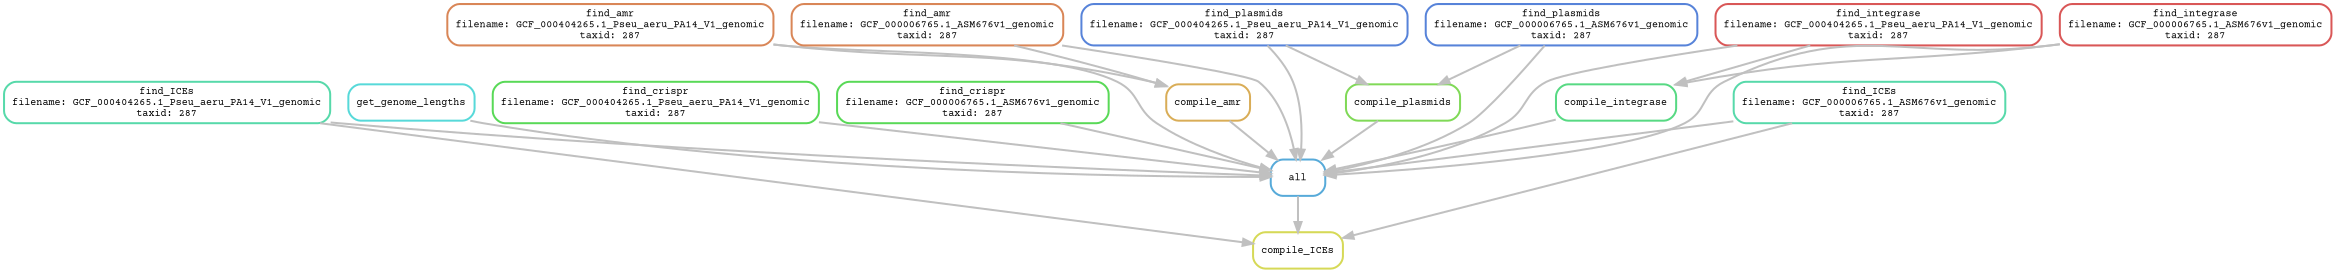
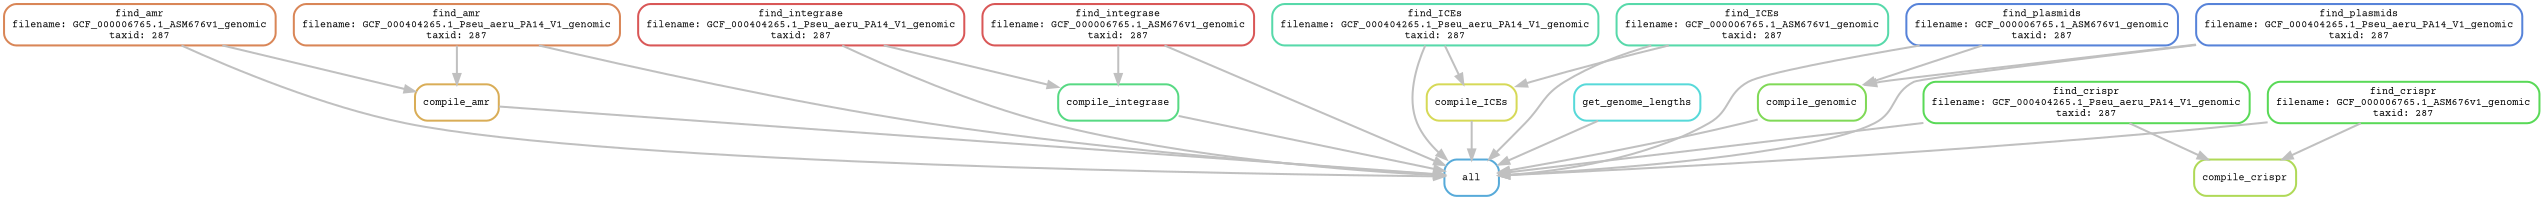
node "compile_plasmids": label "compile_plasmids" -> "compile_genomic"
node "compile_crispr": added
edge "all" -> "compile_ICEs": reversed
